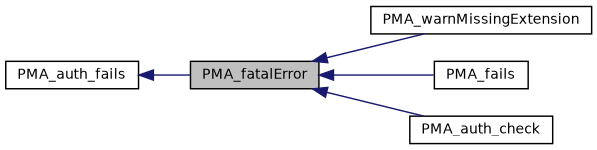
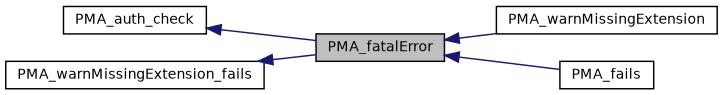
node "PMA_auth_fails": label "PMA_auth_fails" -> "PMA_warnMissingExtension_fails"
edge "PMA_auth_check" -> "PMA_fatalError": reversed
